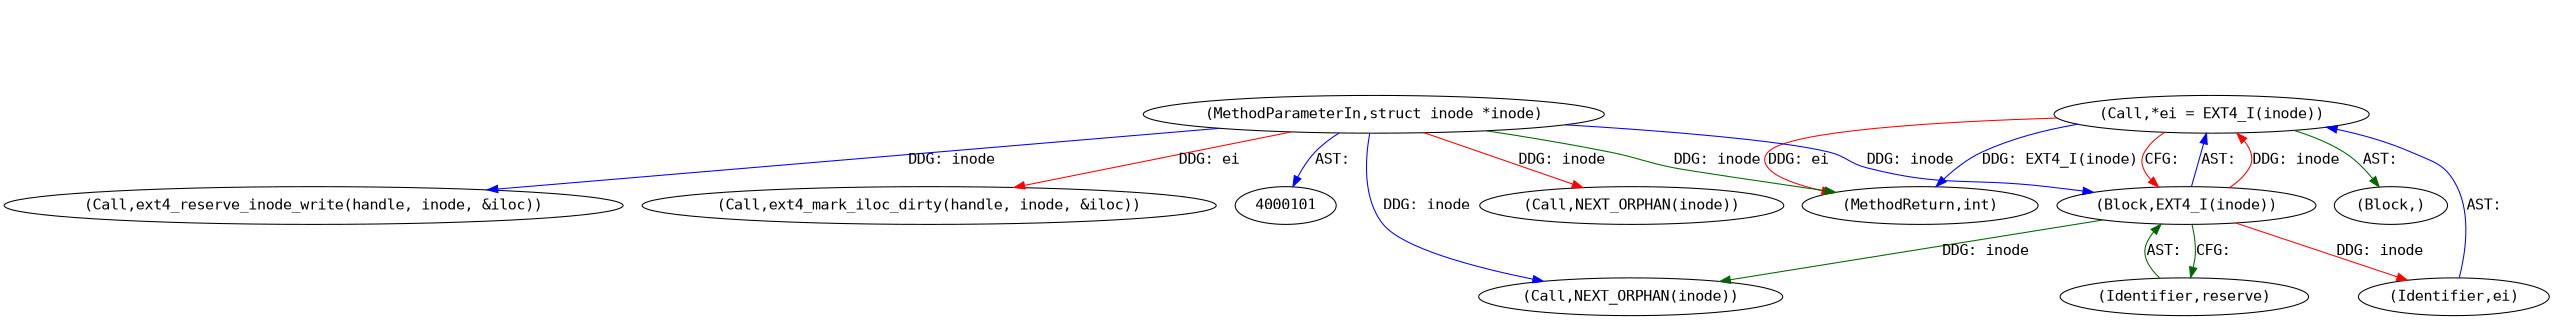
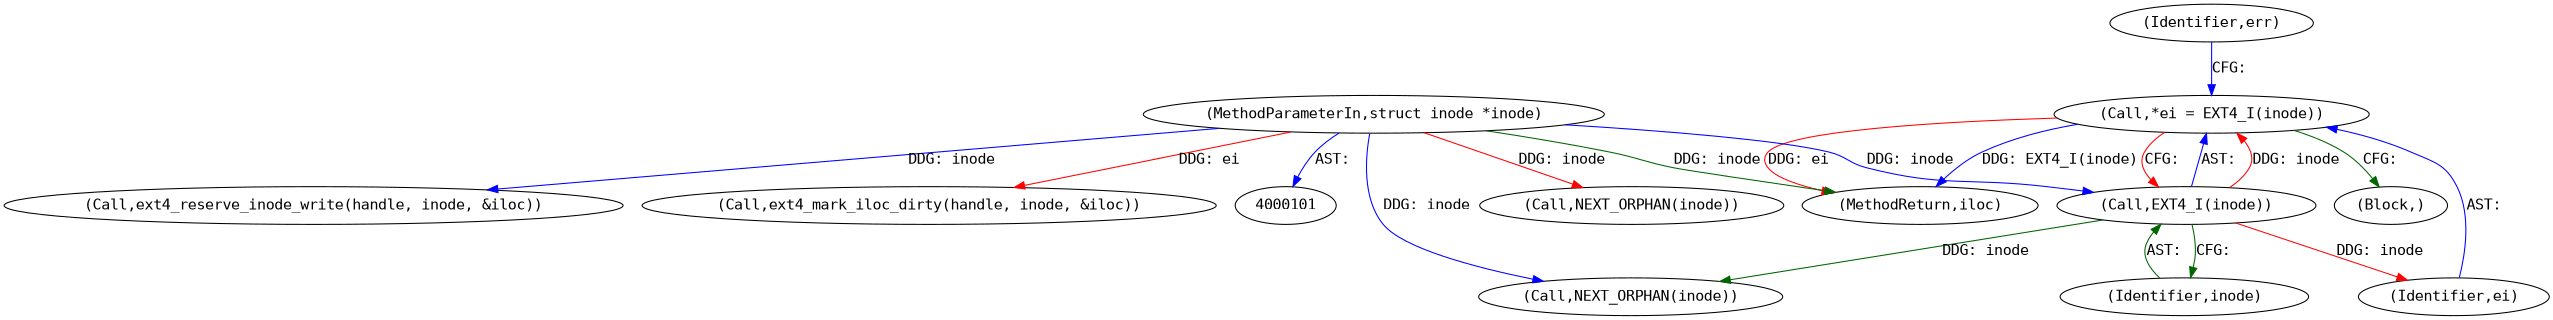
node "(Identifier,err)": added
edge "(Call,*ei = EXT4_I(inode))" -> "(Block,)": label "AST: " -> "CFG: "
node "(MethodReturn,int)": label "(MethodReturn,int)" -> "(MethodReturn,iloc)"
node "(Block,EXT4_I(inode))": label "(Block,EXT4_I(inode))" -> "(Call,EXT4_I(inode))"
node "(Identifier,reserve)": label "(Identifier,reserve)" -> "(Identifier,inode)"
